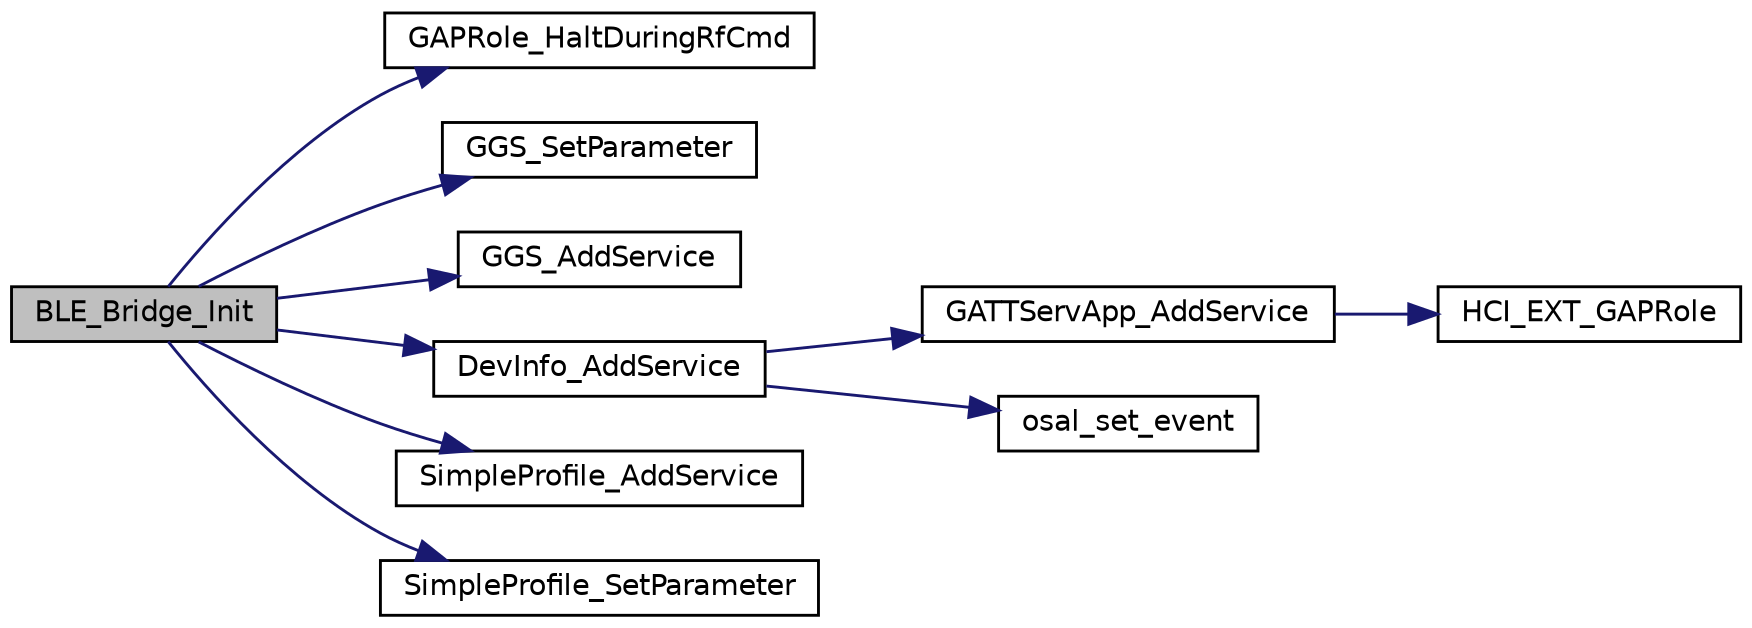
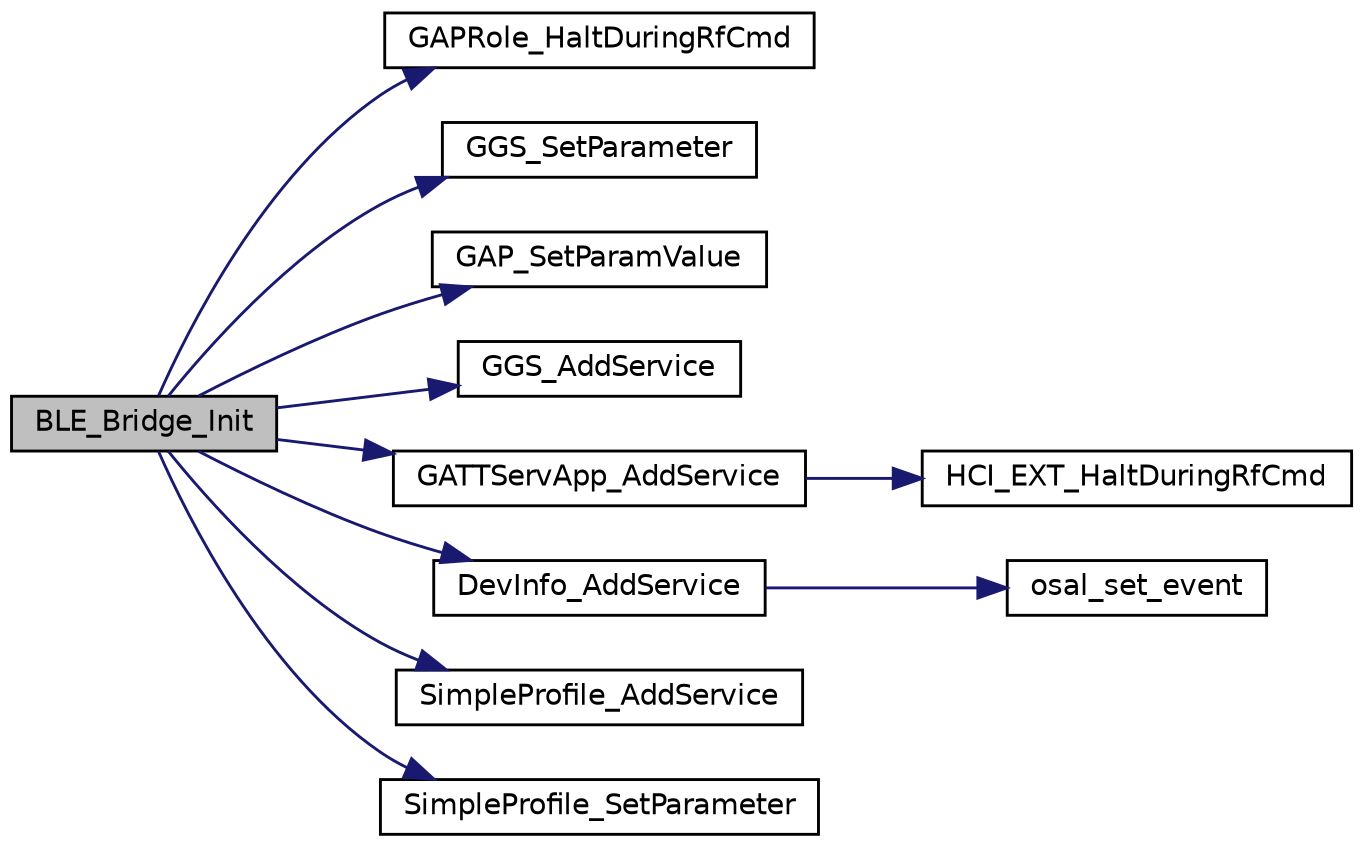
node "GAP_SetParamValue": added
node "HCI_EXT_GAPRole": label "HCI_EXT_GAPRole" -> "HCI_EXT_HaltDuringRfCmd"
edge "DevInfo_AddService" -> "GATTServApp_AddService": now "BLE_Bridge_Init" -> "GATTServApp_AddService"
